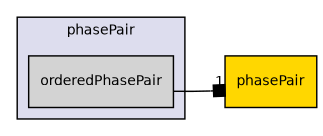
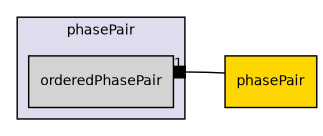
edge "orderedPhasePair" -> "phasePair": reversed
